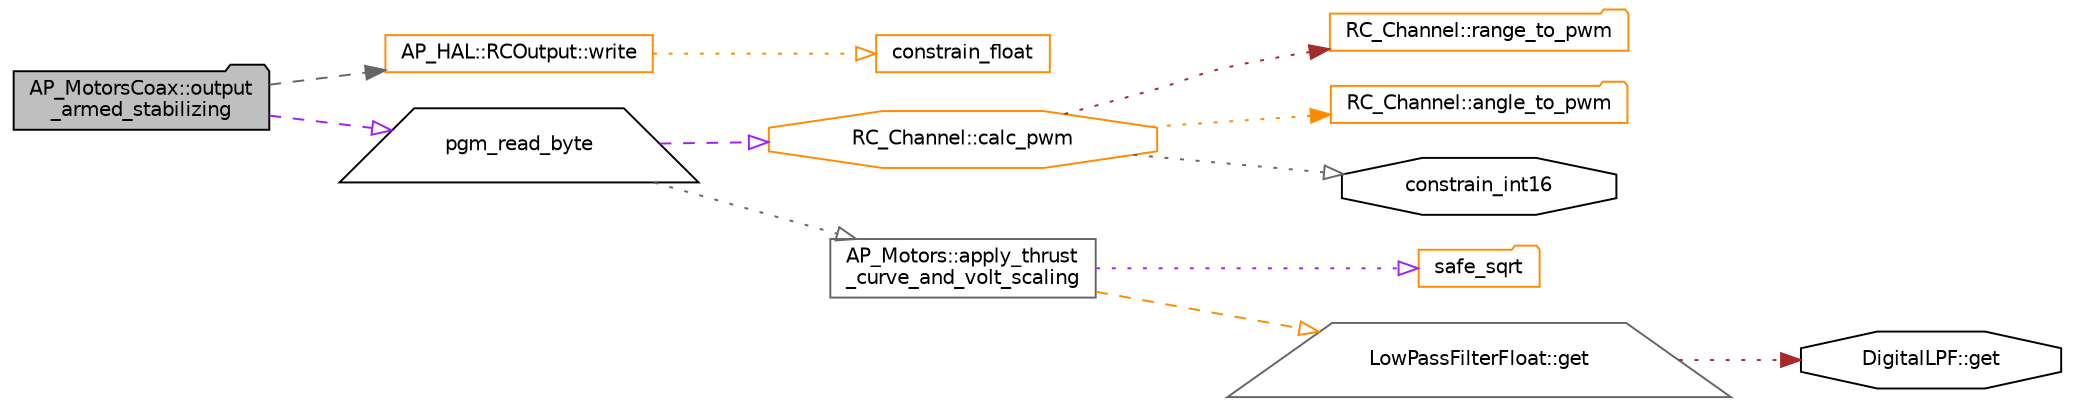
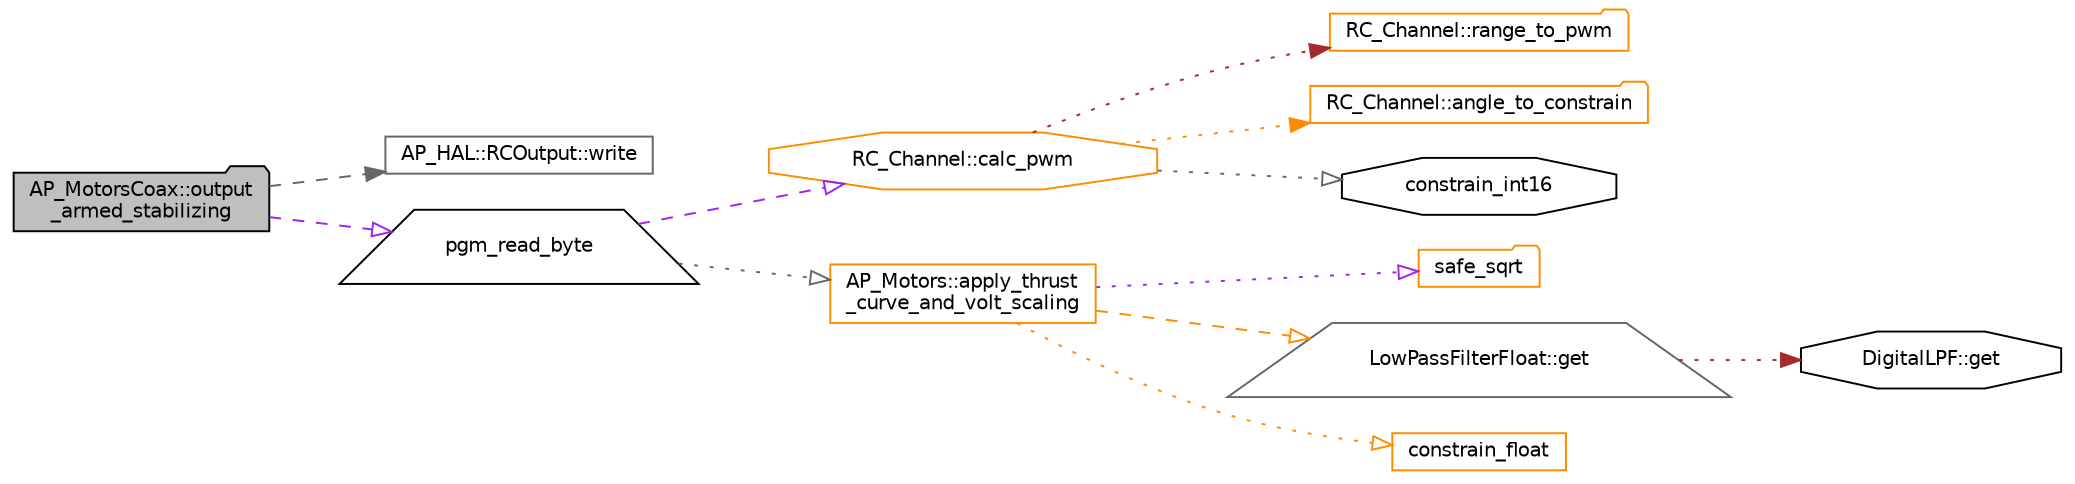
node "AP_HAL::RCOutput::write": color darkorange -> gray40
edge "AP_HAL::RCOutput::write" -> "constrain_float": now "AP_Motors::apply_thrust _curve_and_volt_scaling" -> "constrain_float"
node "RC_Channel::angle_to_pwm": label "RC_Channel::angle_to_pwm" -> "RC_Channel::angle_to_constrain"
node "AP_Motors::apply_thrust _curve_and_volt_scaling": color gray40 -> darkorange
